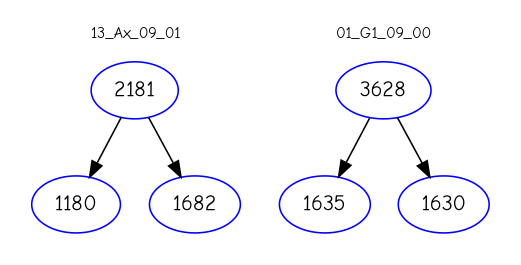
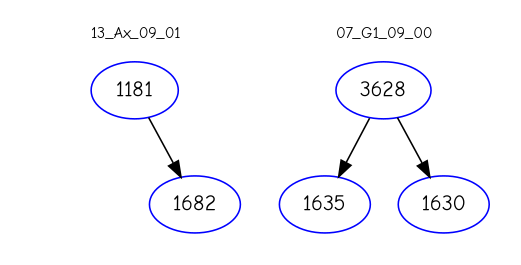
cluster "01_G1_09_00": label "01_G1_09_00" -> "07_G1_09_00"
node "2181": label "2181" -> "1181"
node "1180": removed
